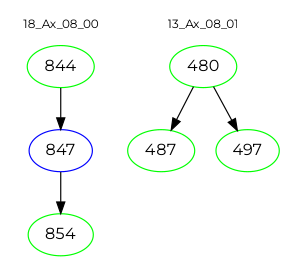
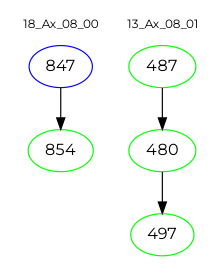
node "844": removed
edge "480" -> "487": reversed
